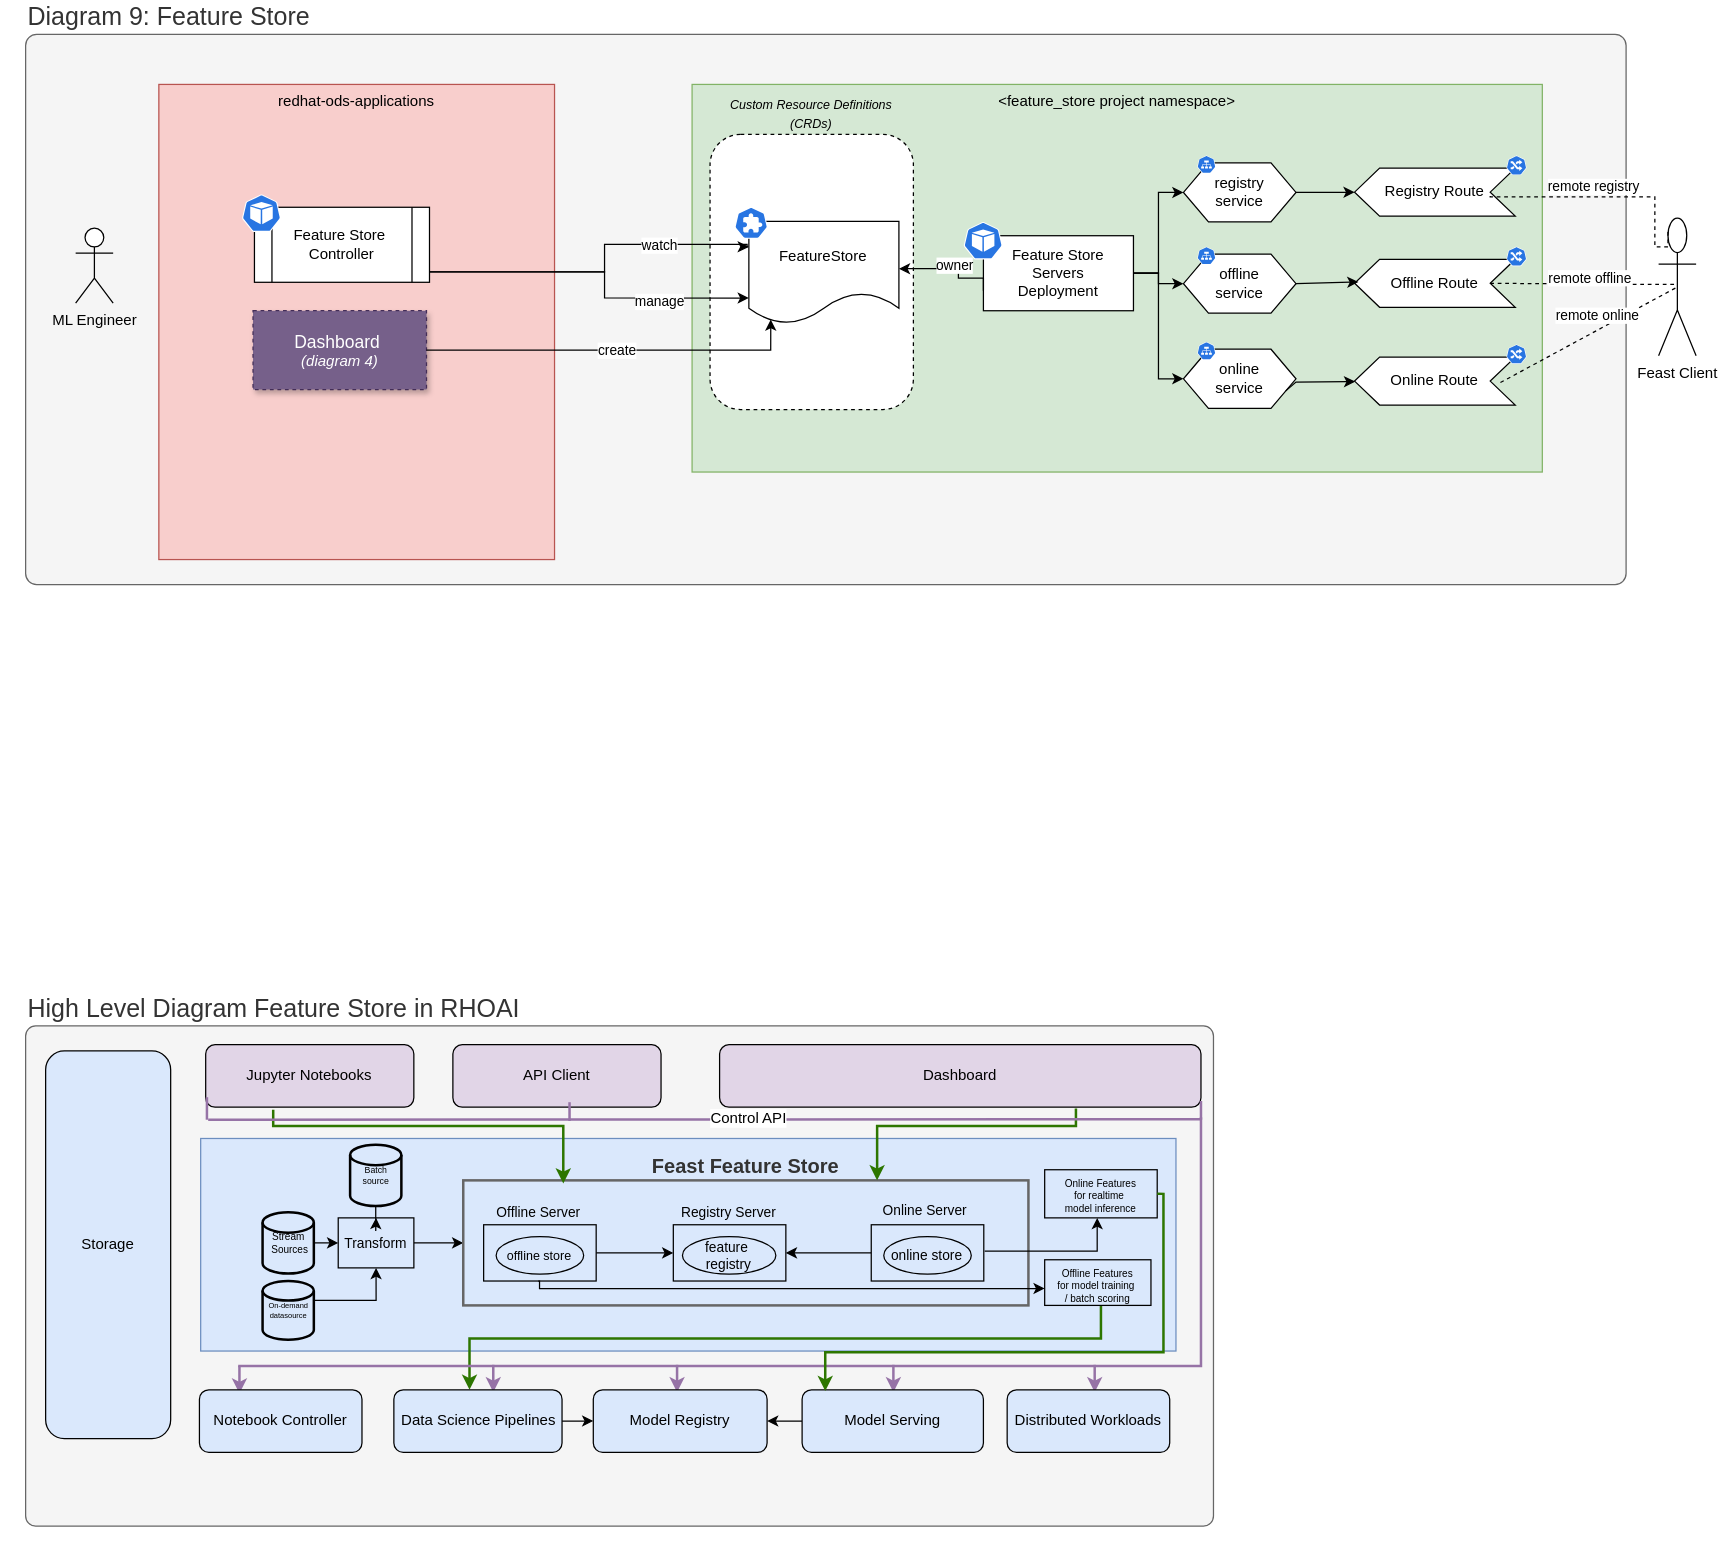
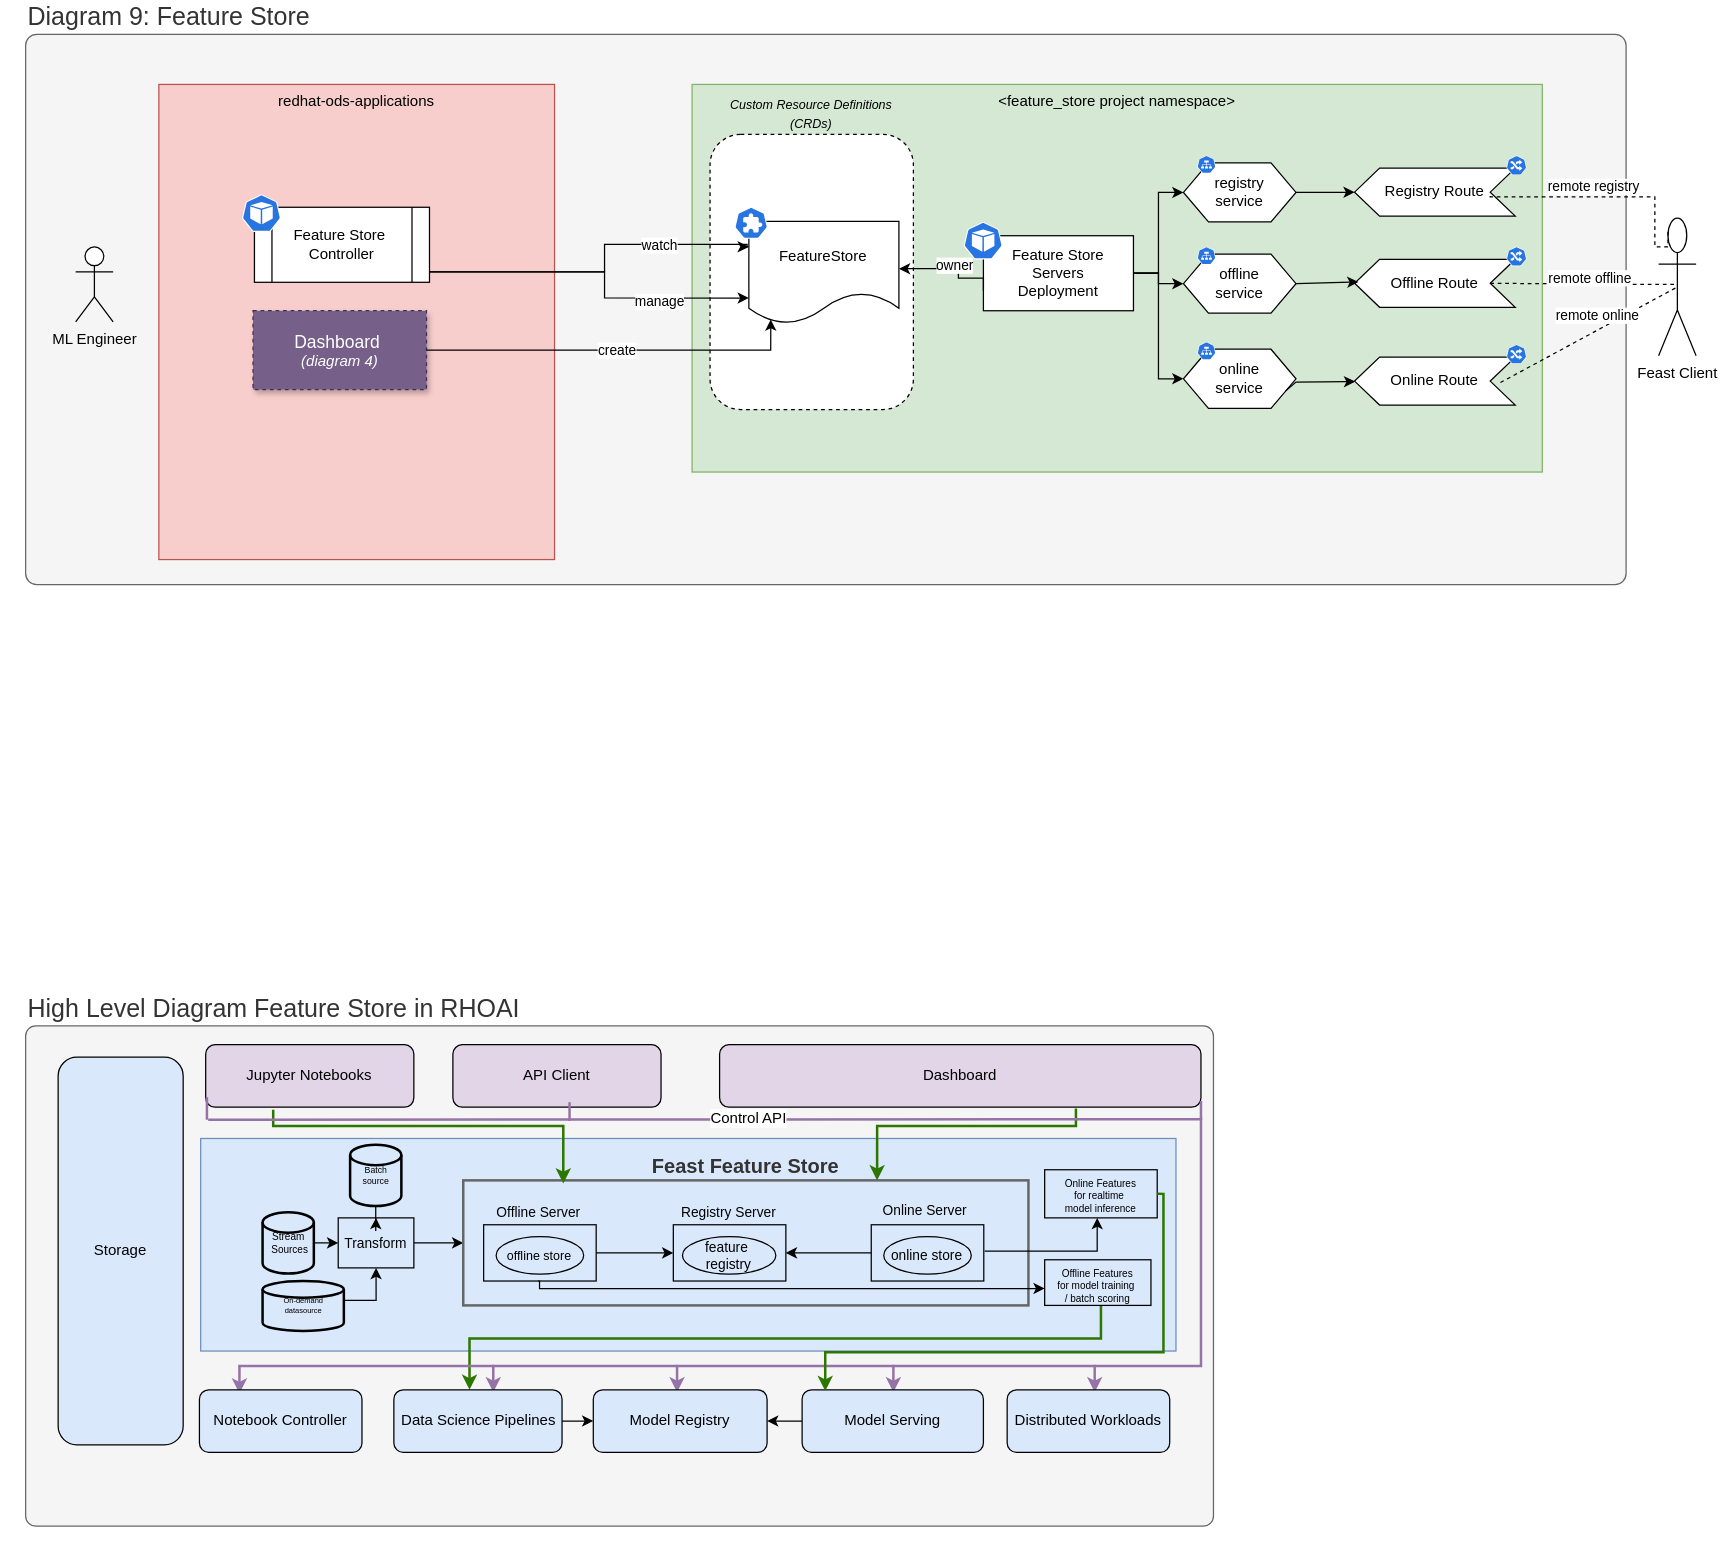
node "ML Engineer": moved (94, 266) -> (94, 284)
node "Storage": moved (108, 1244) -> (121, 1251)
node "On-demand datasource": size 51x59 -> 81x50
